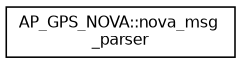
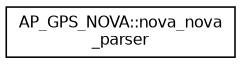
node "AP_GPS_NOVA::nova_msg _parser": label "AP_GPS_NOVA::nova_msg _parser" -> "AP_GPS_NOVA::nova_nova _parser"
